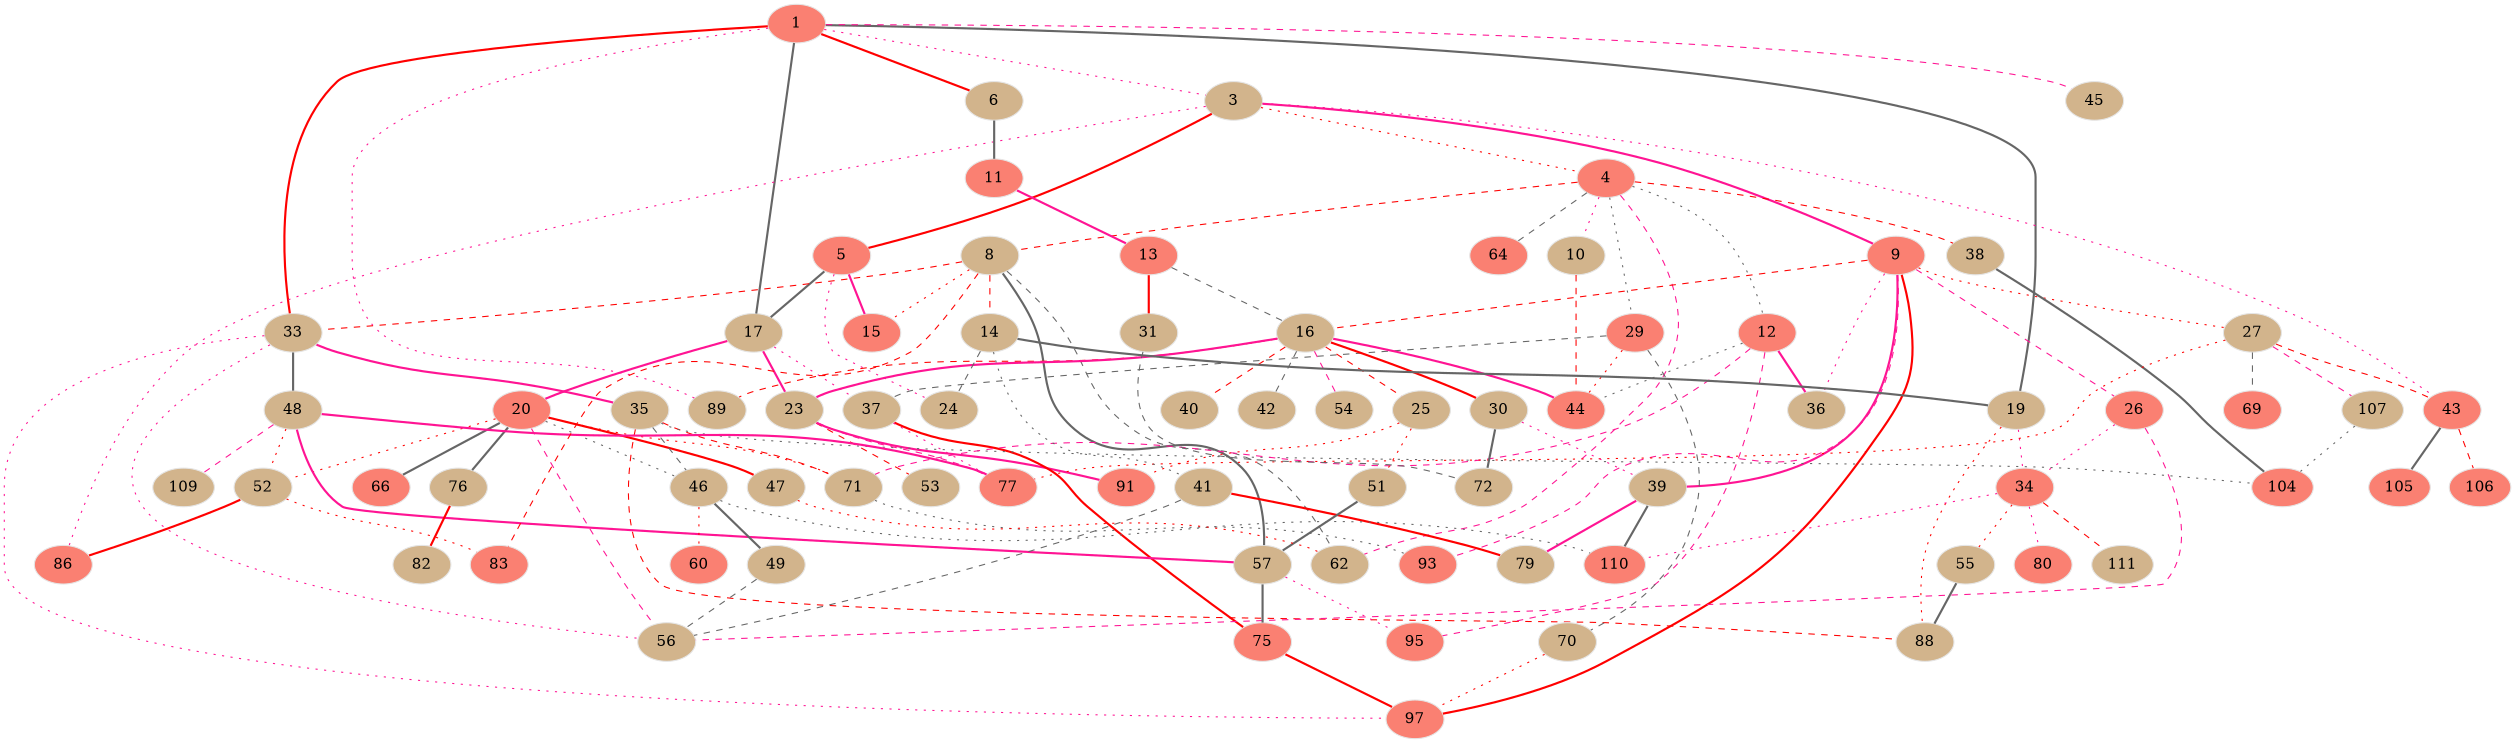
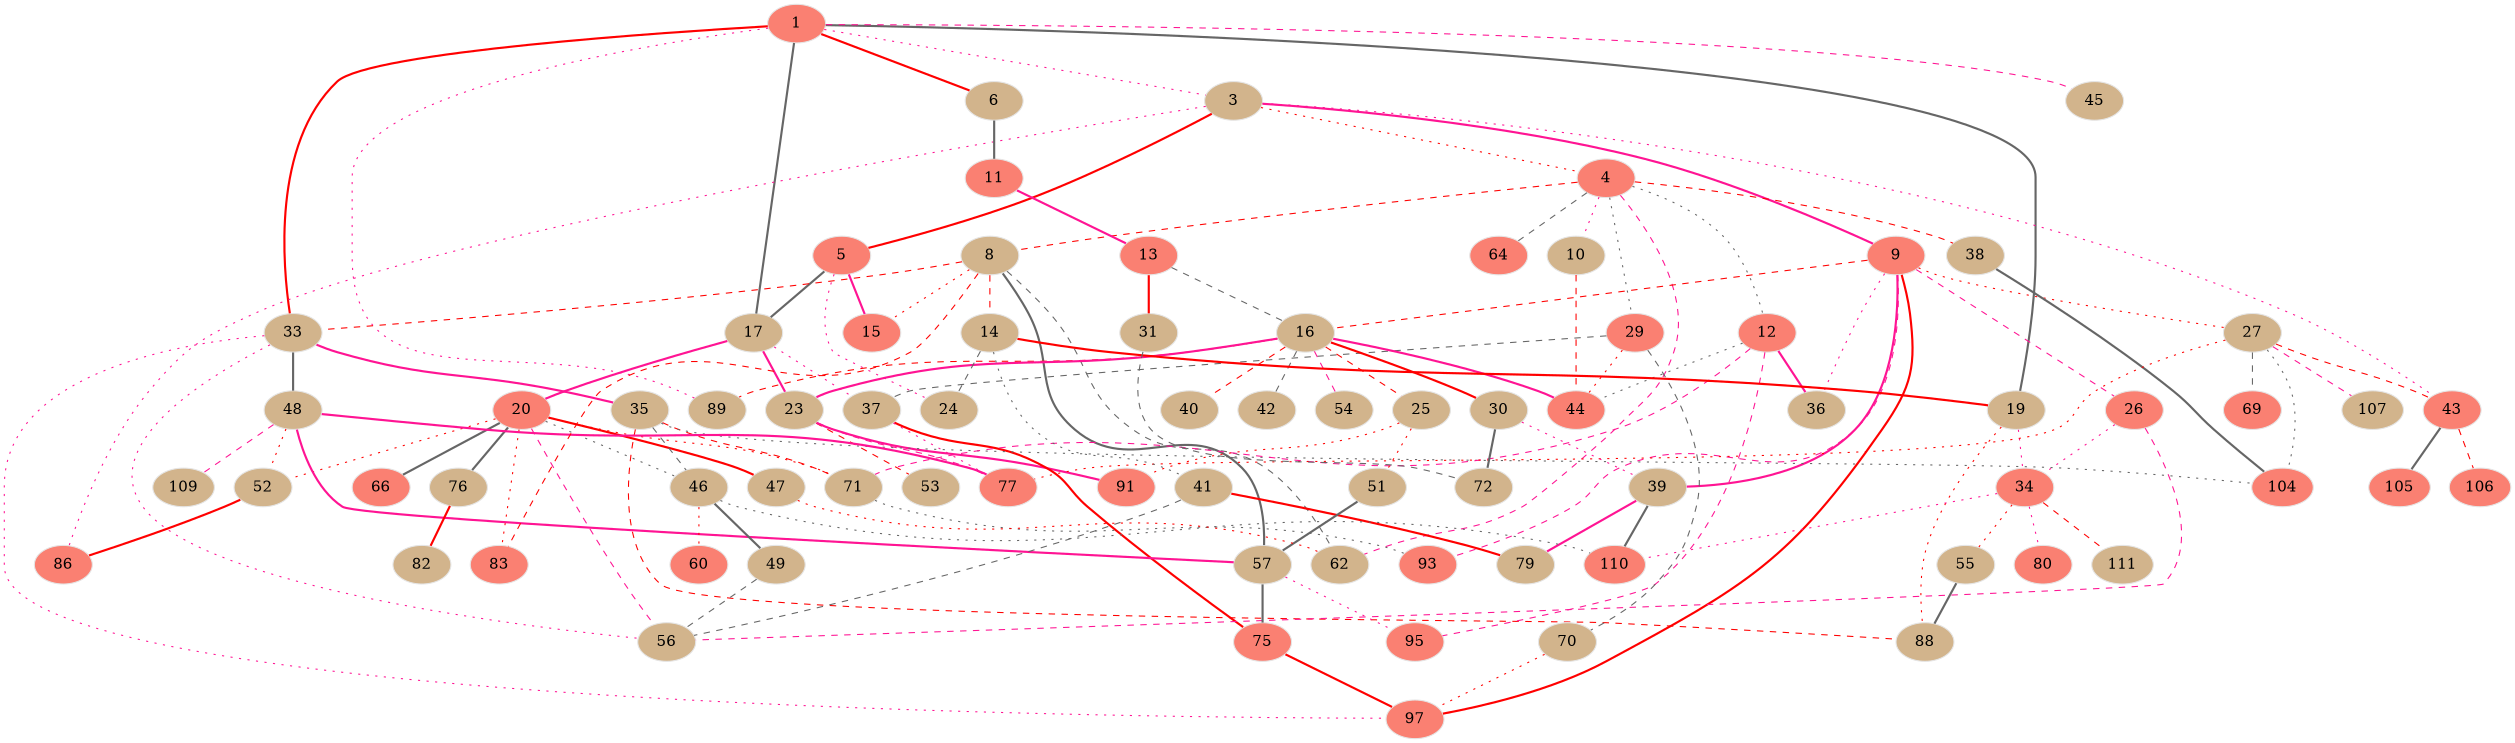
edge "14" -- "19": color gray40 -> red
edge "107" -- "104": now "27" -- "104"
edge "52" -- "83": now "20" -- "83"
